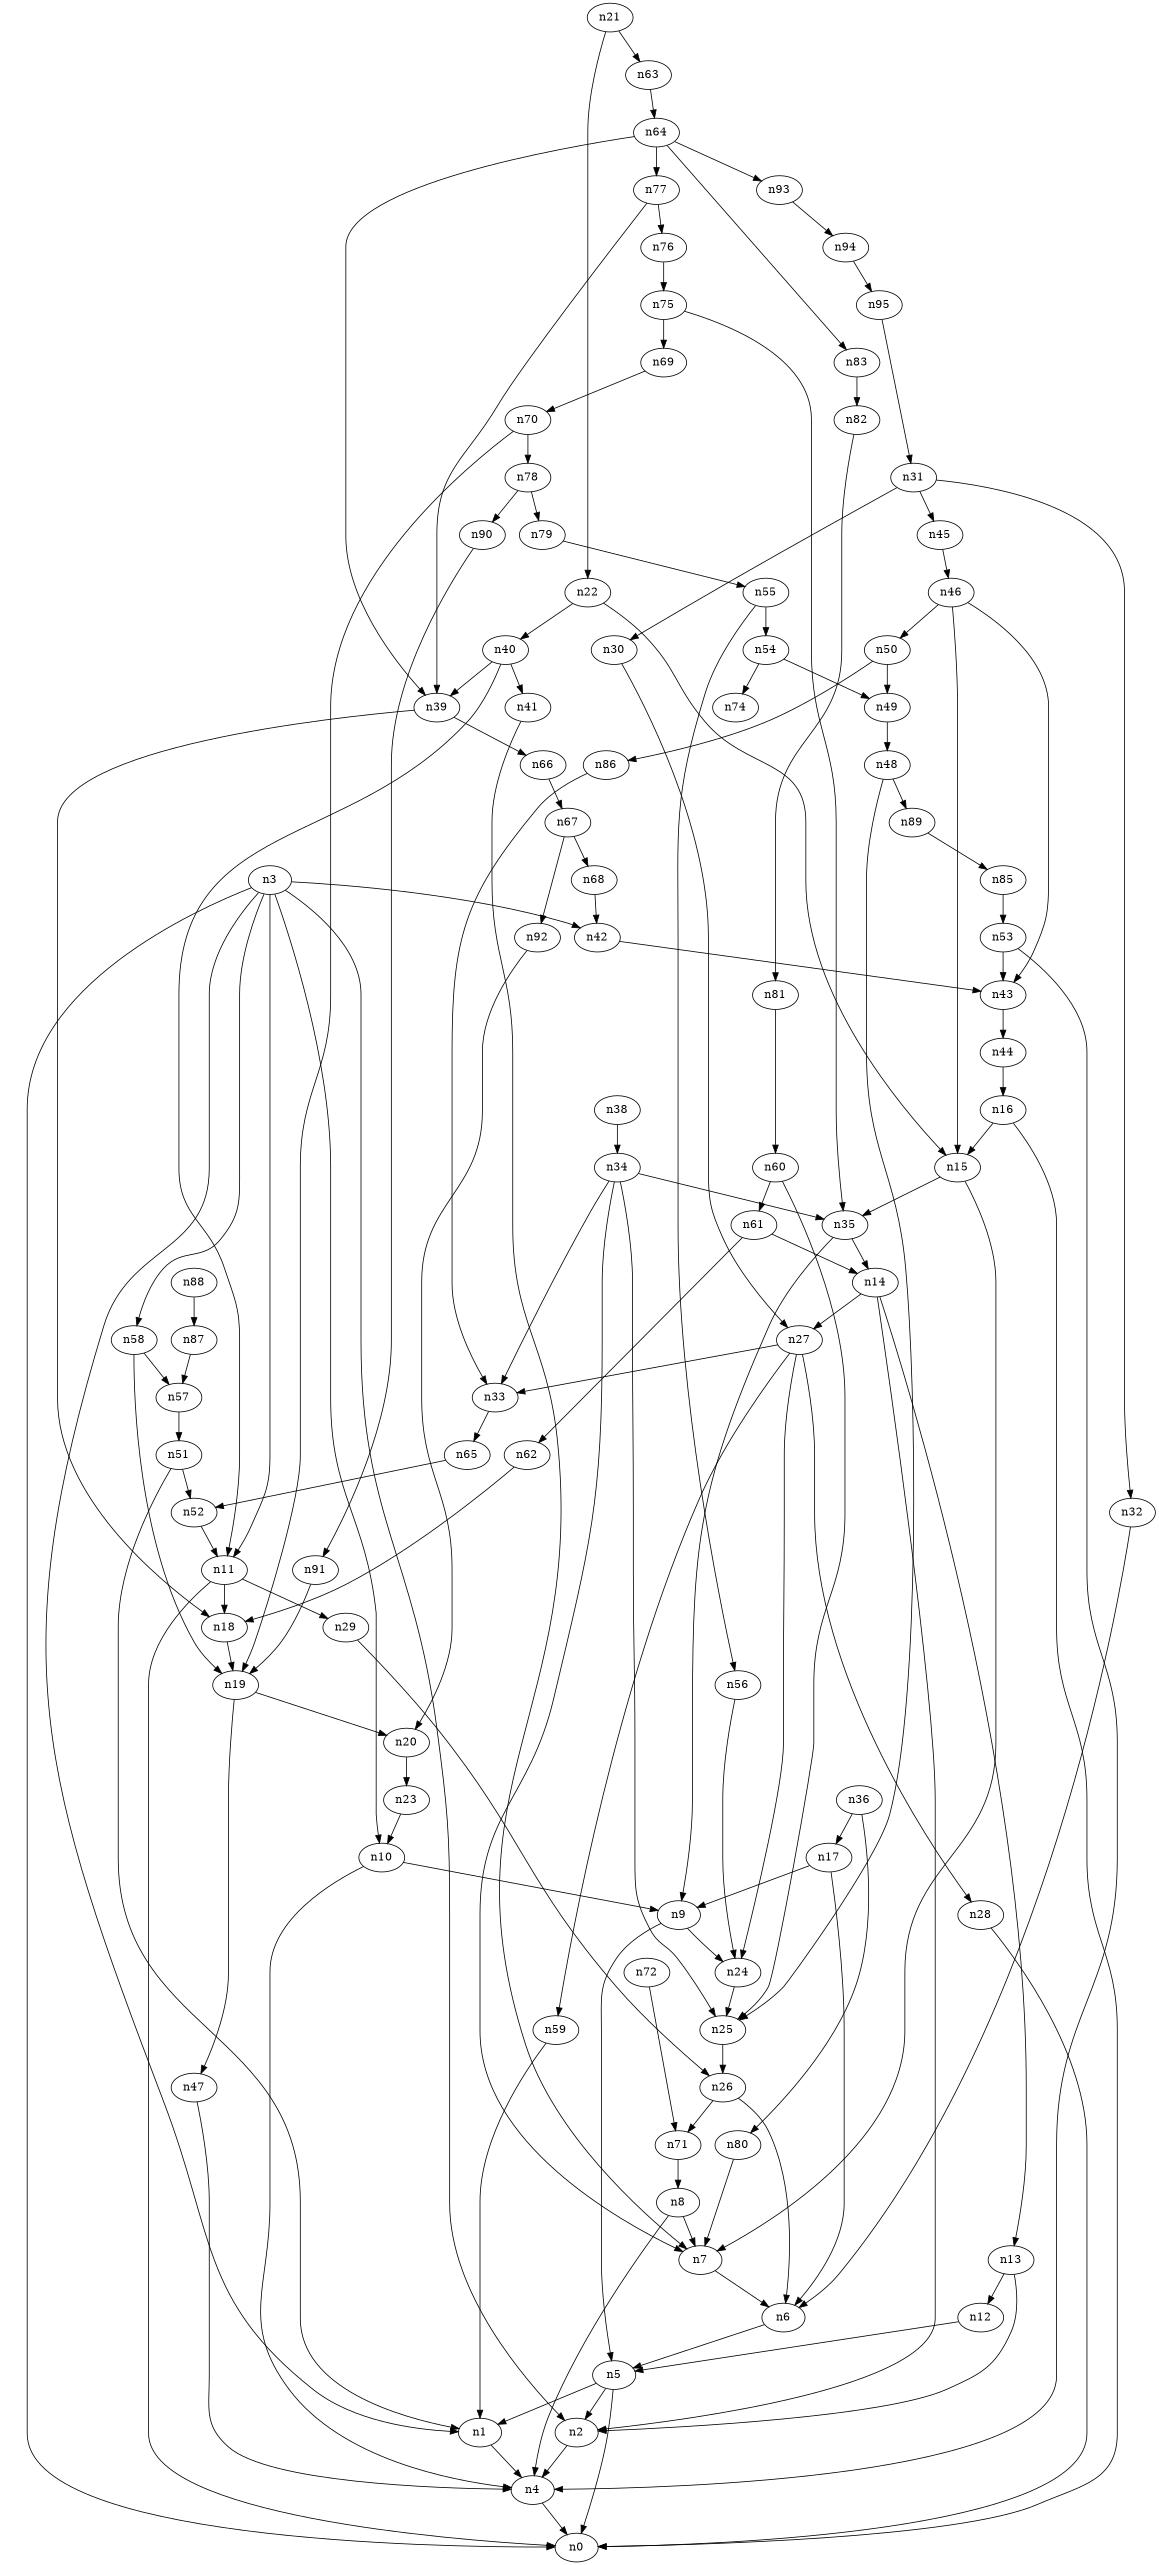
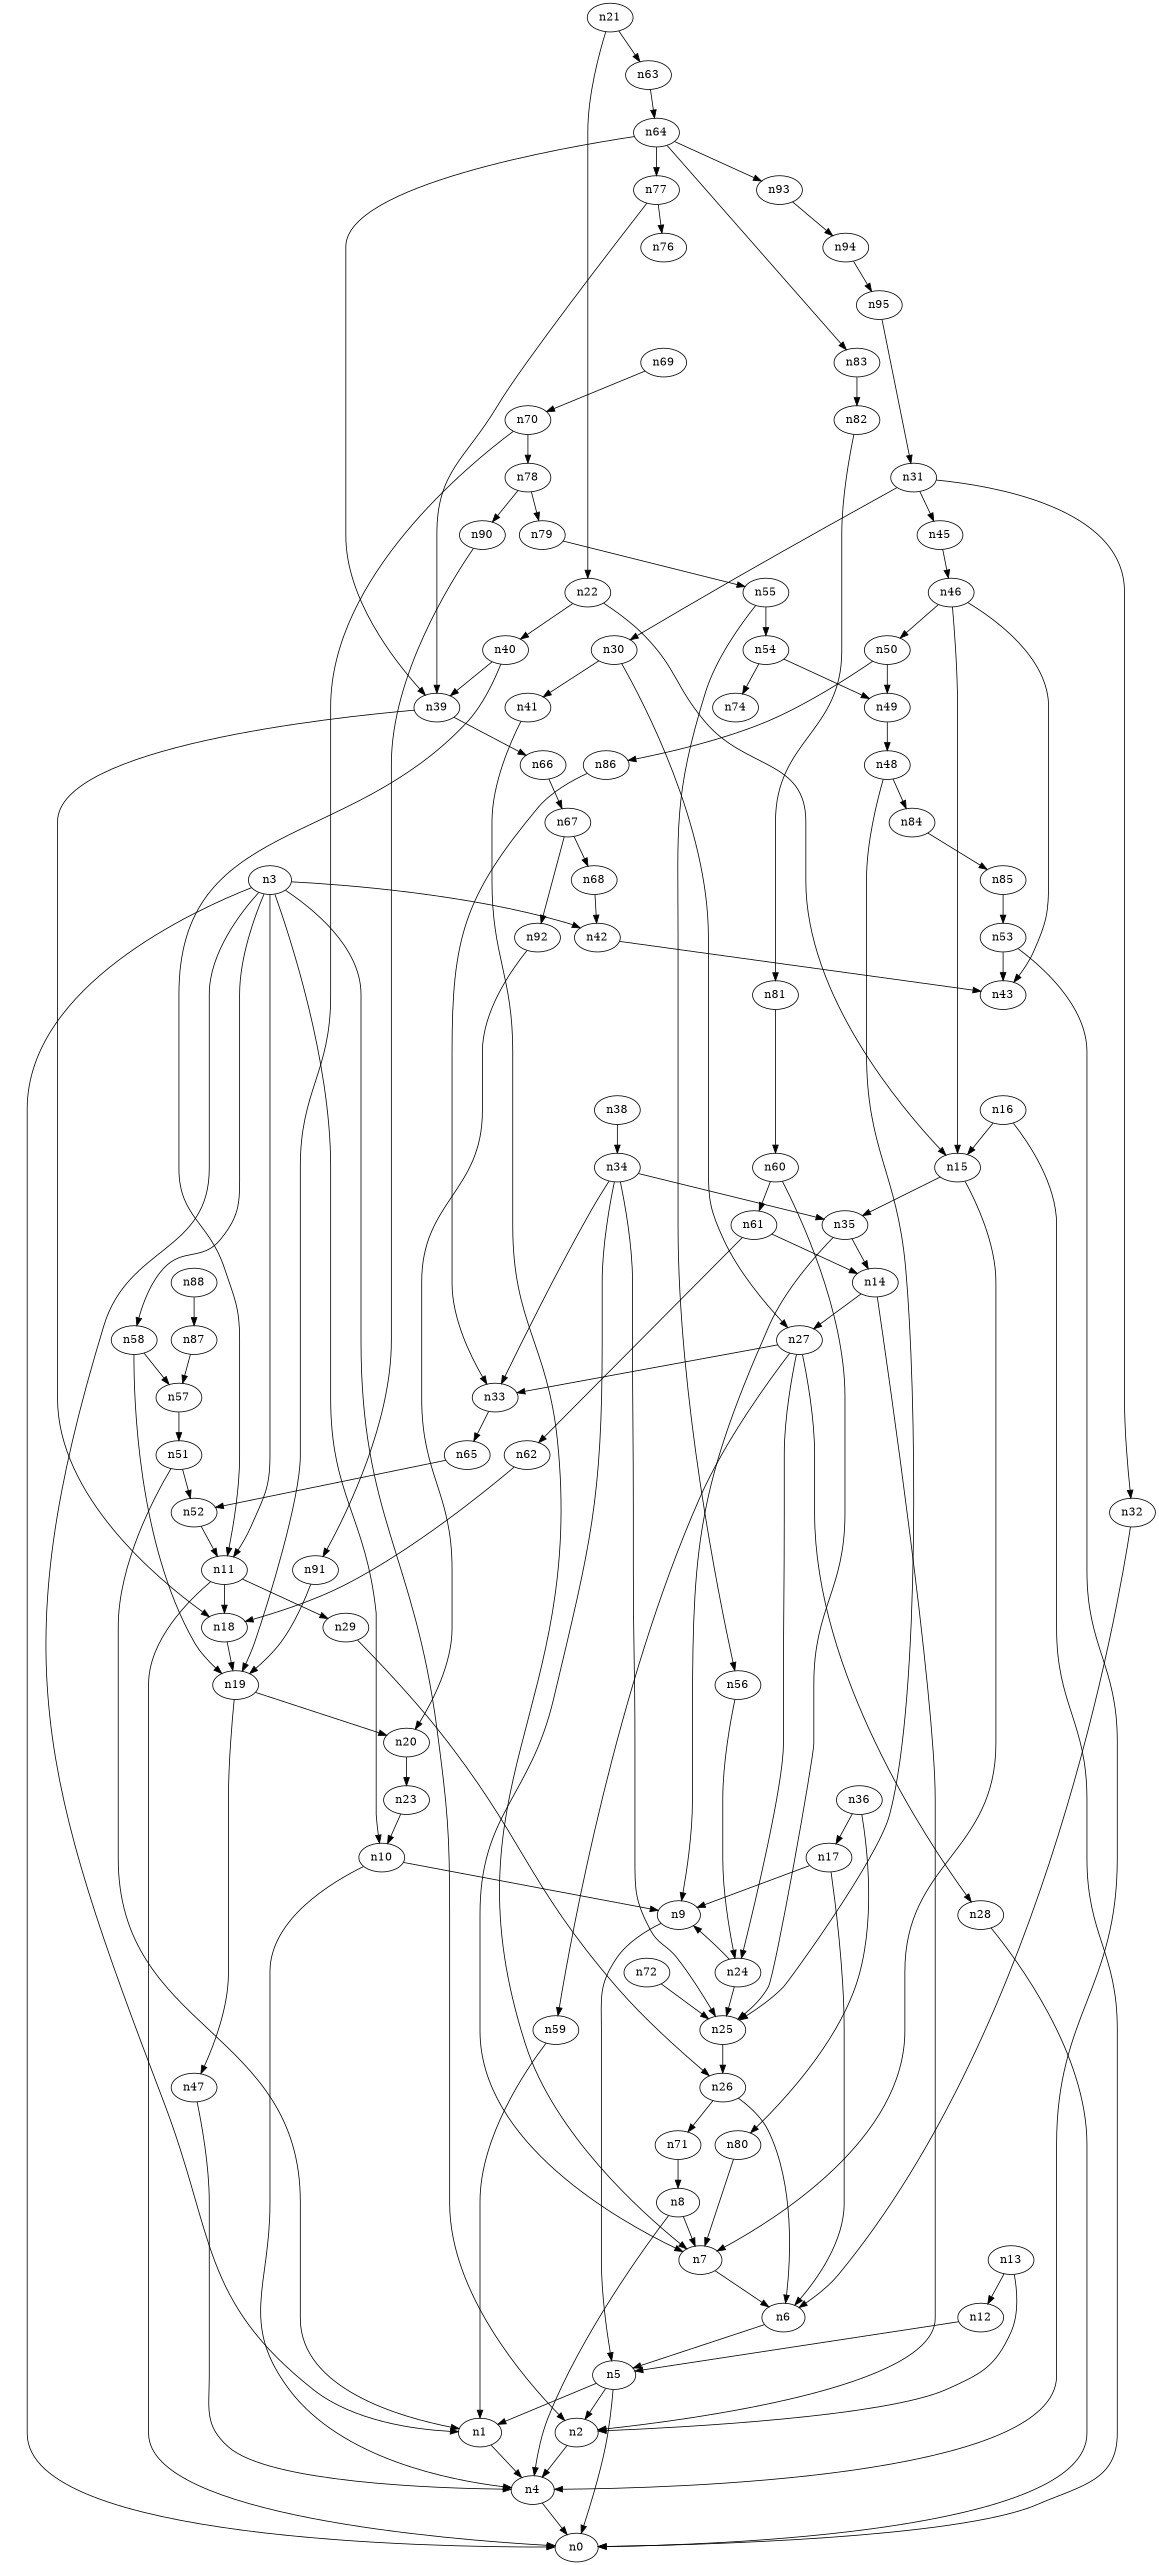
node "n75": removed
edge "n40" -> "n41": now "n30" -> "n41"
node "n89": label "n89" -> "n84"
node "n44": removed
edge "n14" -> "n13": removed
edge "n9" -> "n24": reversed
edge "n72" -> "n71": now "n72" -> "n25"
